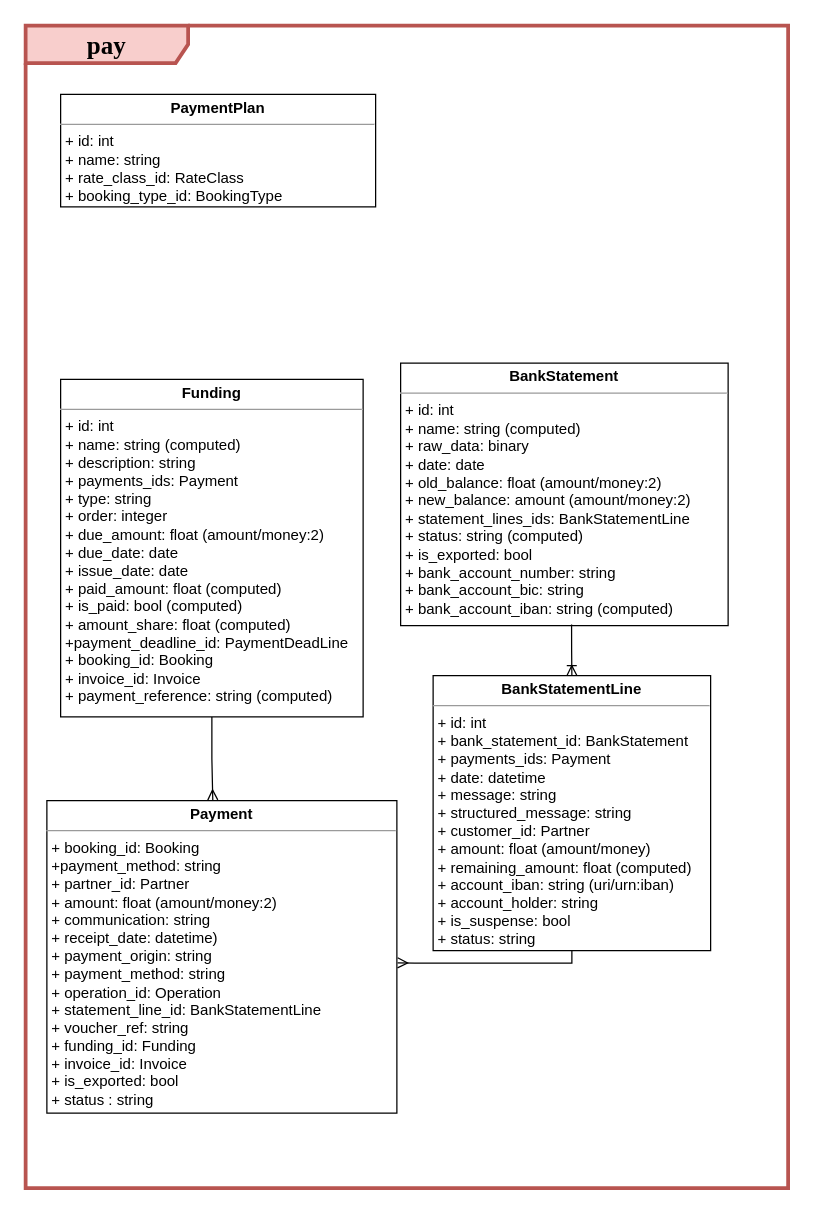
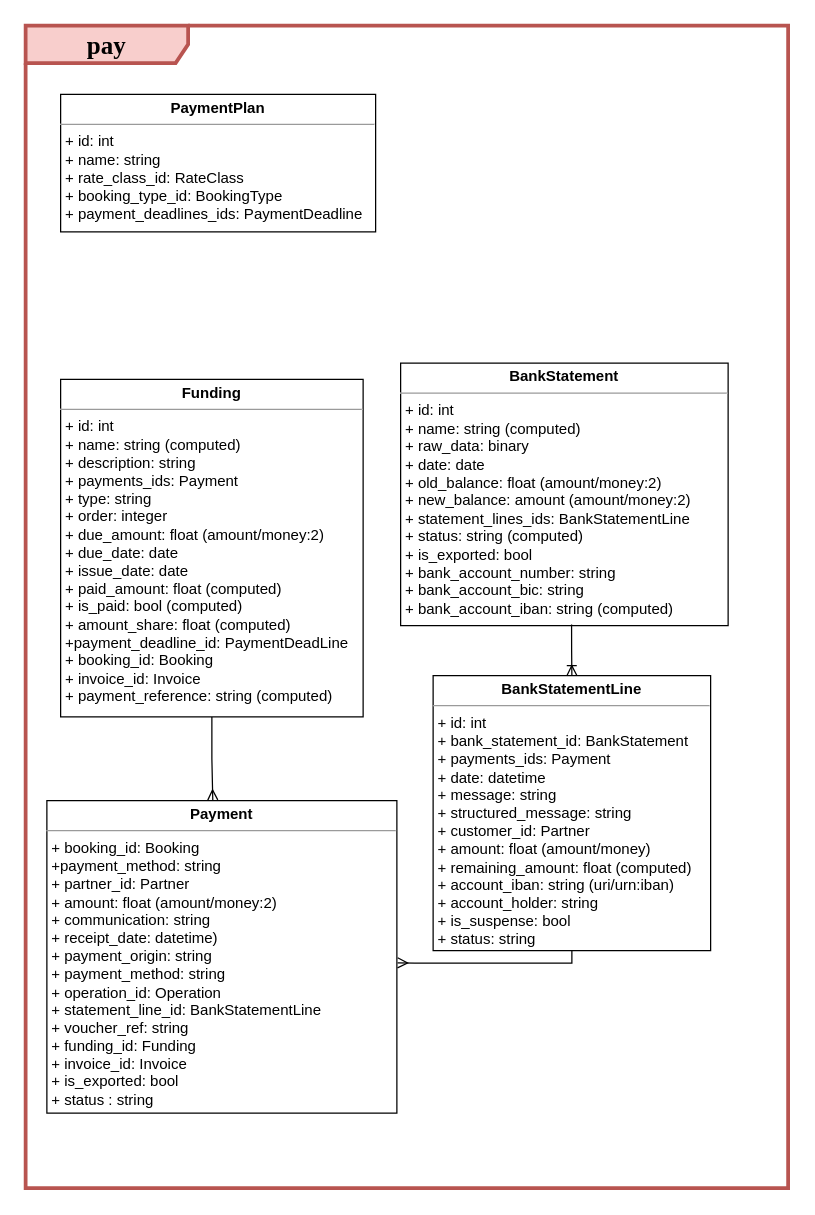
node "PaymentPlan + id: int + name: string + rate_class_id: RateClass + booking_type_id: BookingType + payment_deadlines_ids: PaymentDeadline": size 315x113 -> 315x138
